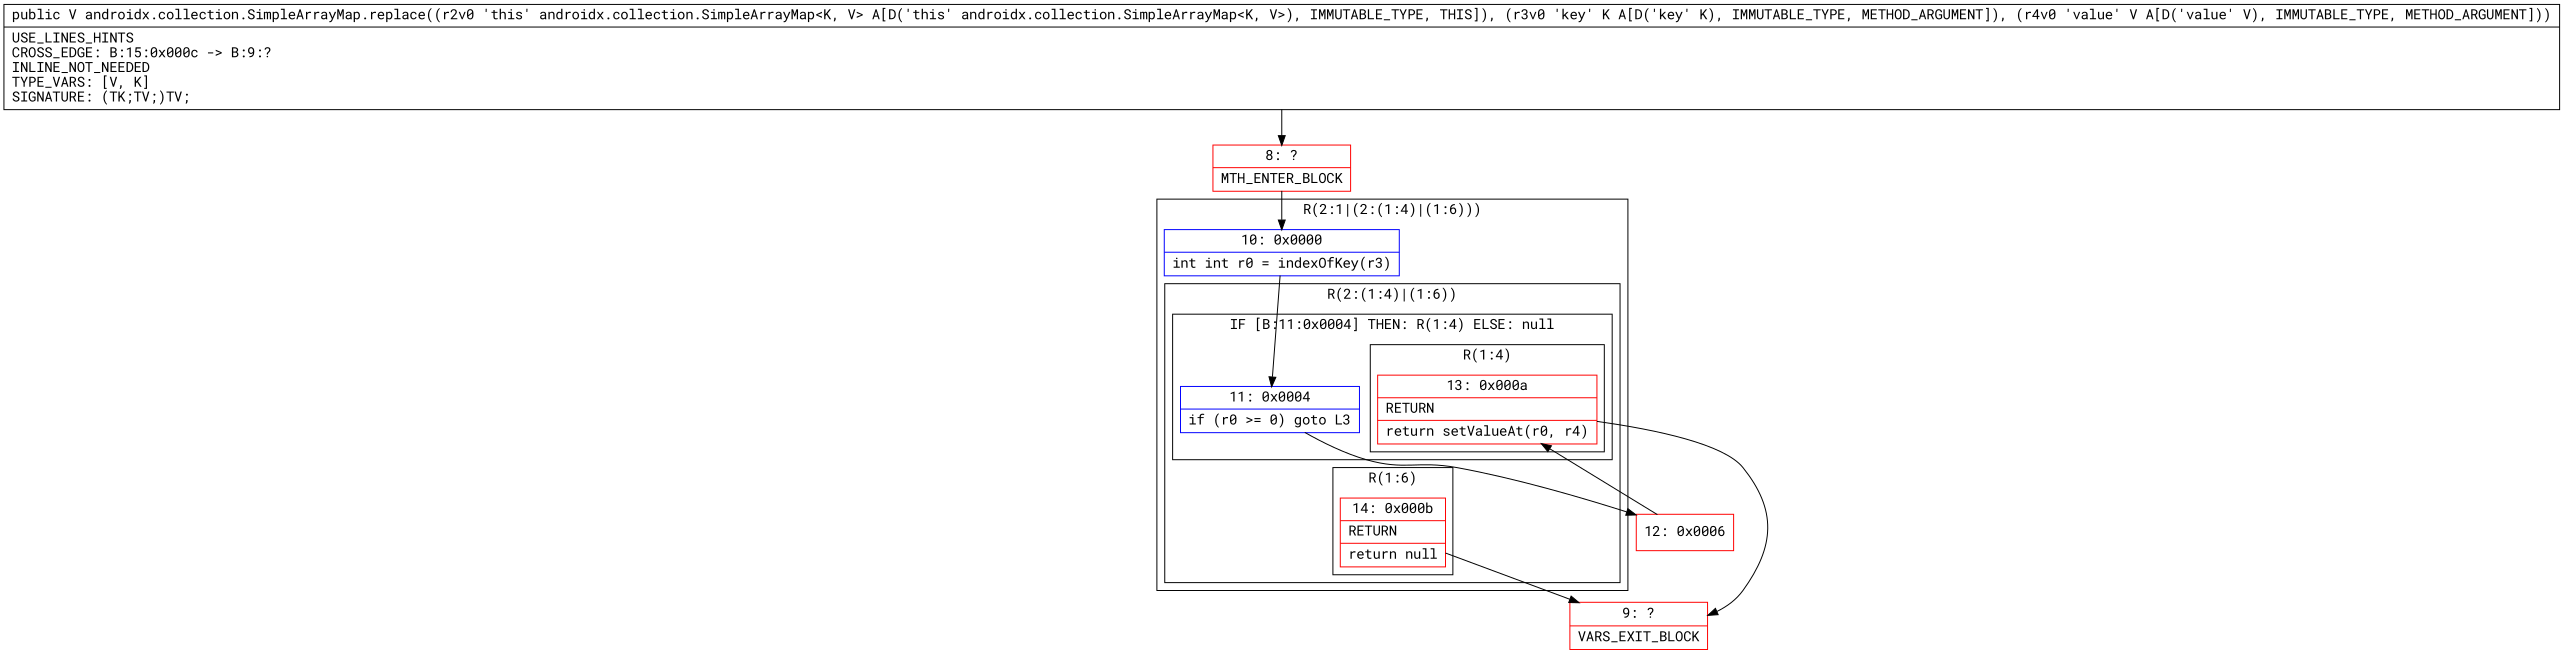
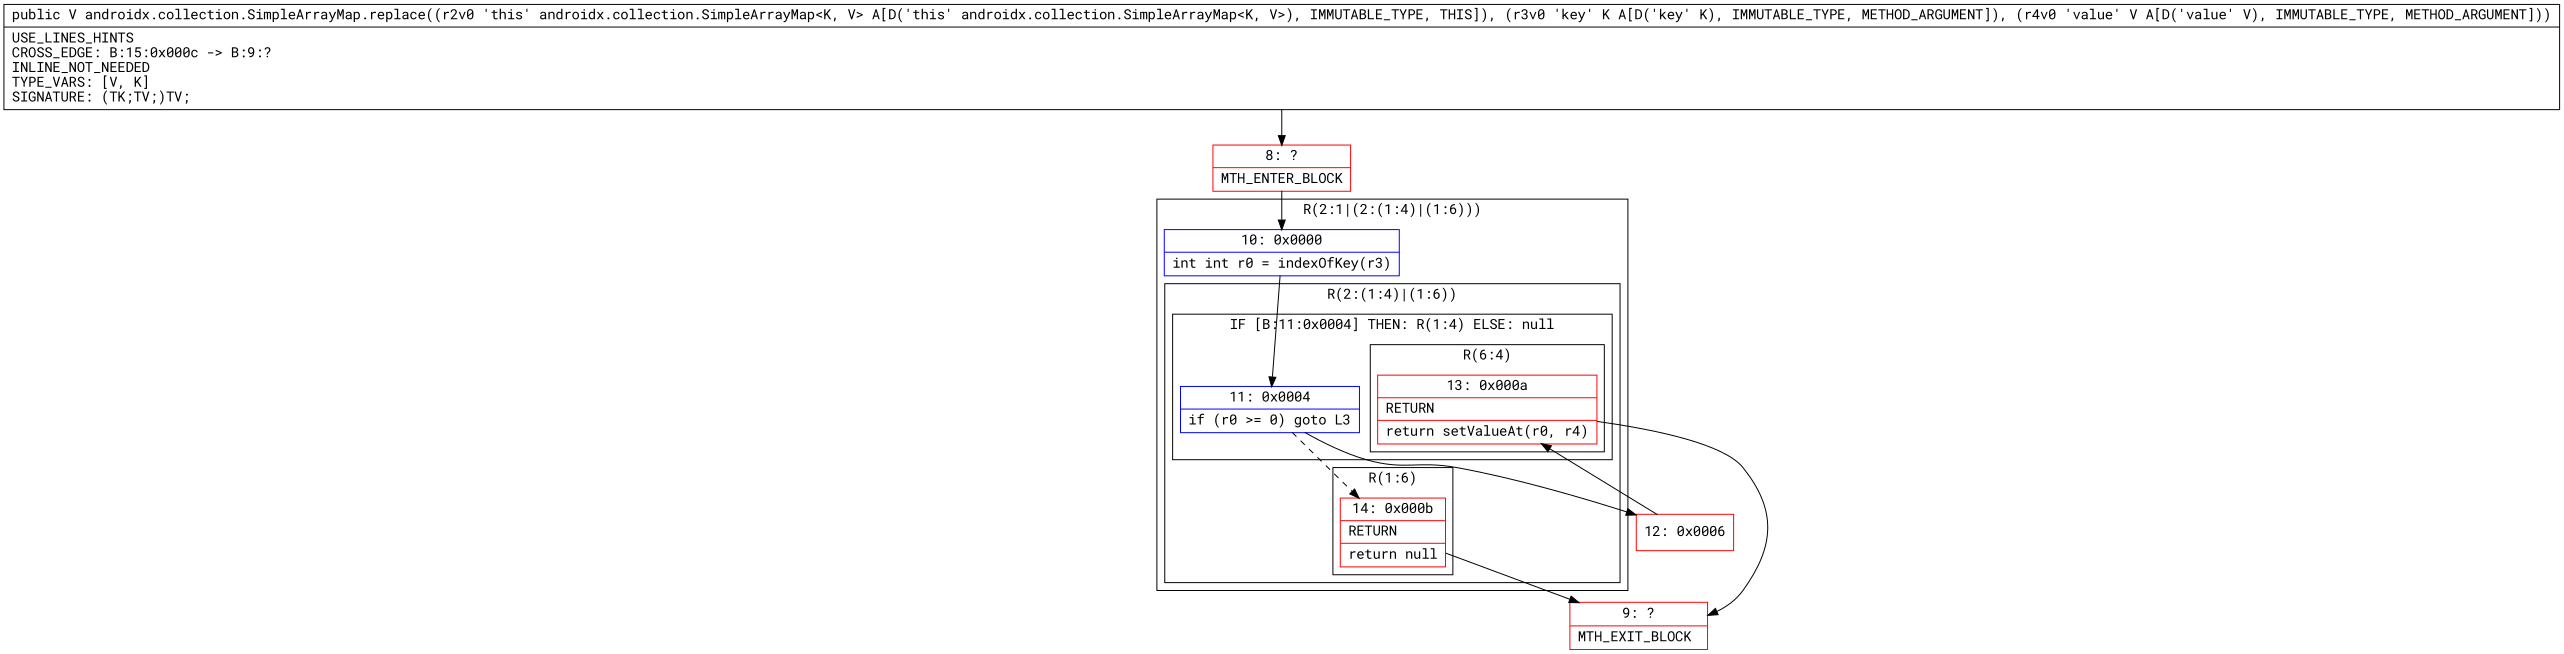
cluster "R(1:4)": label "R(1:4)" -> "R(6:4)"
edge "11: 0x0004" -> "14: 0x000b": added
node "9: ?": text "VARS_EXIT_BLOCK" -> "MTH_EXIT_BLOCK"
